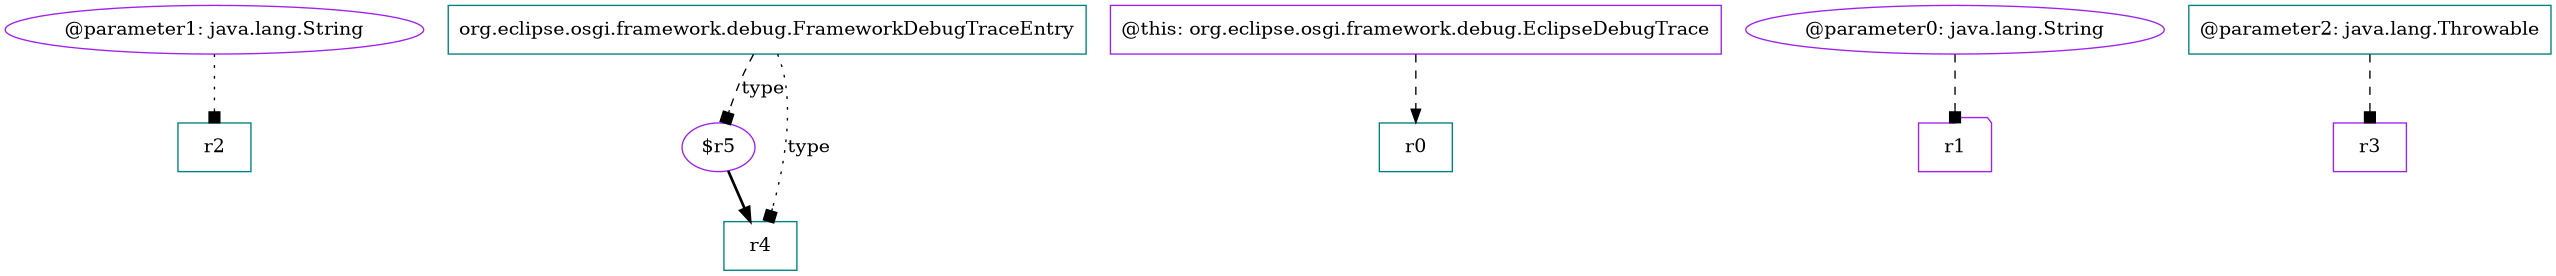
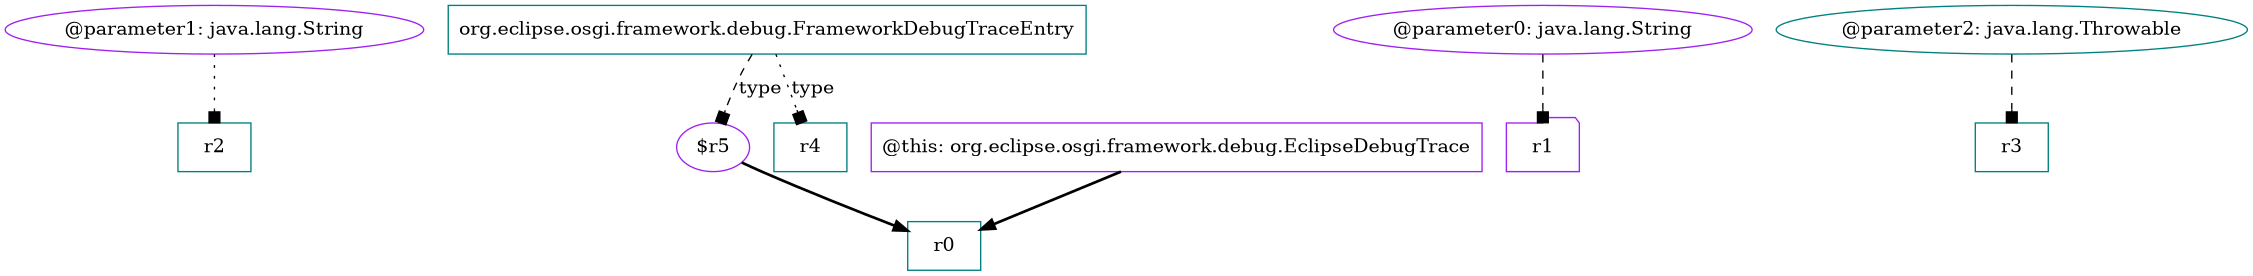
node "@parameter2: java.lang.Throwable": shape box -> ellipse
edge "@this: org.eclipse.osgi.framework.debug.EclipseDebugTrace" -> "r0": style dashed -> bold
node "r3": color purple -> teal
edge "$r5" -> "r4": now "$r5" -> "r0"
